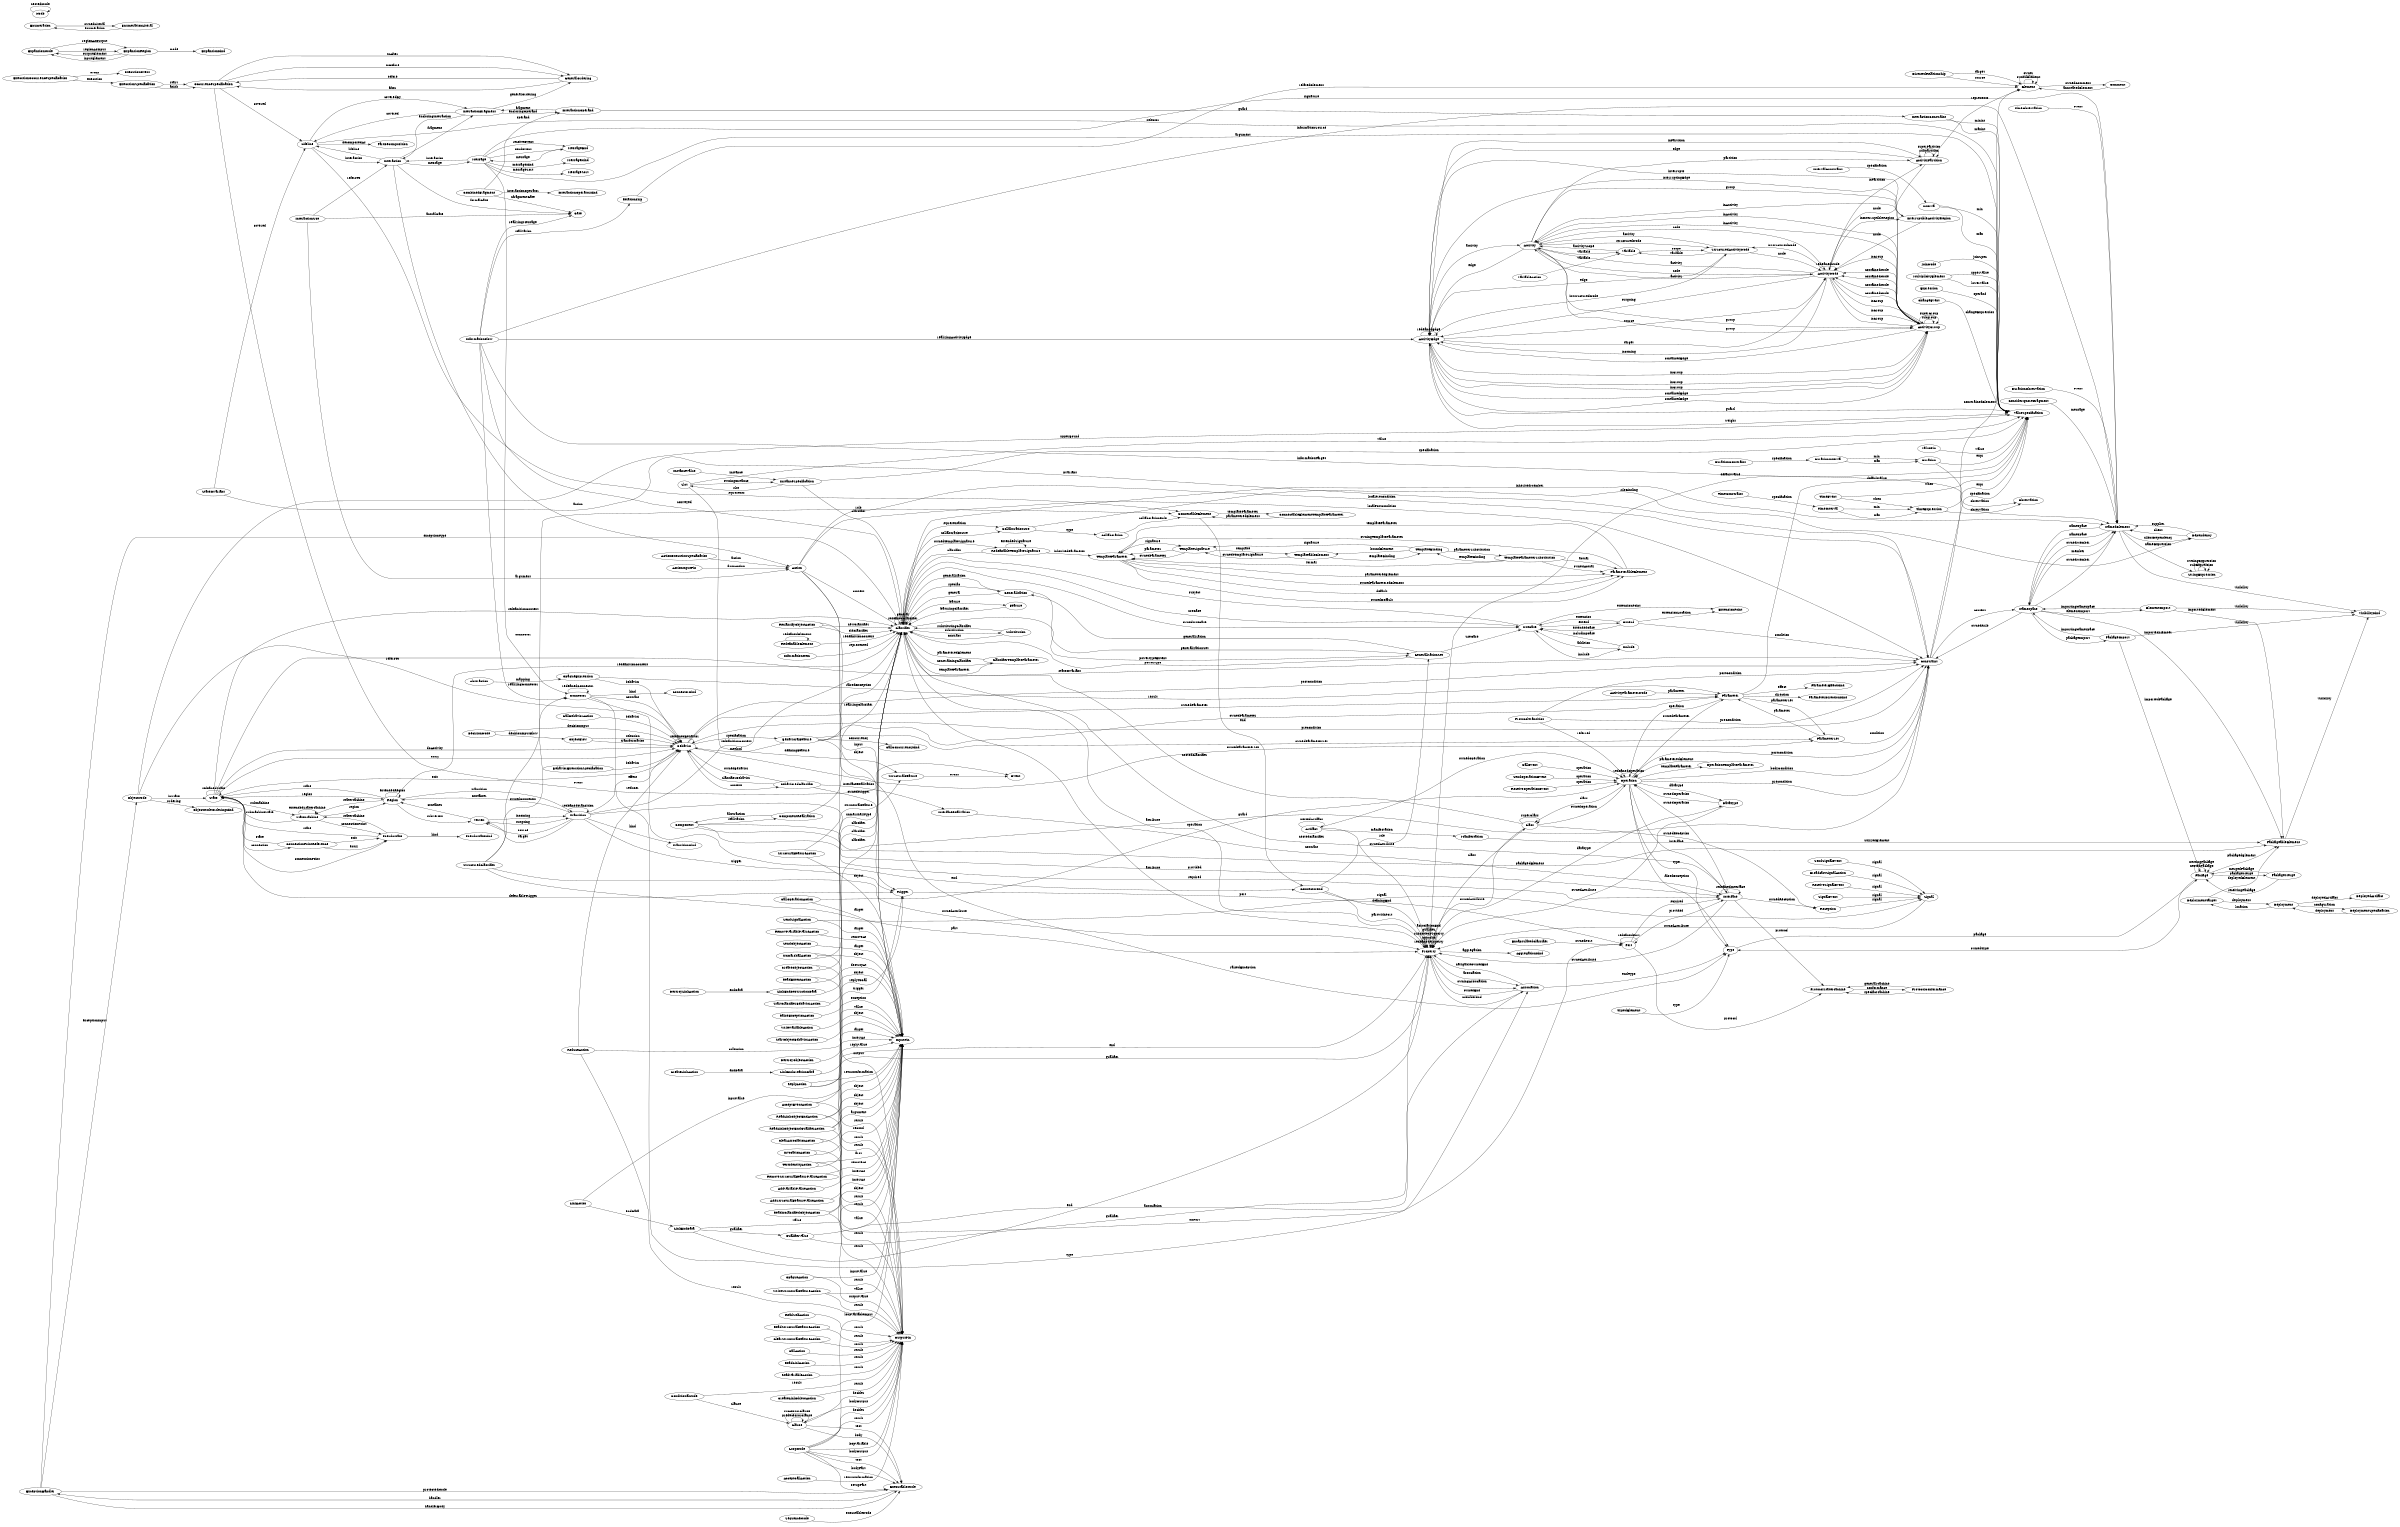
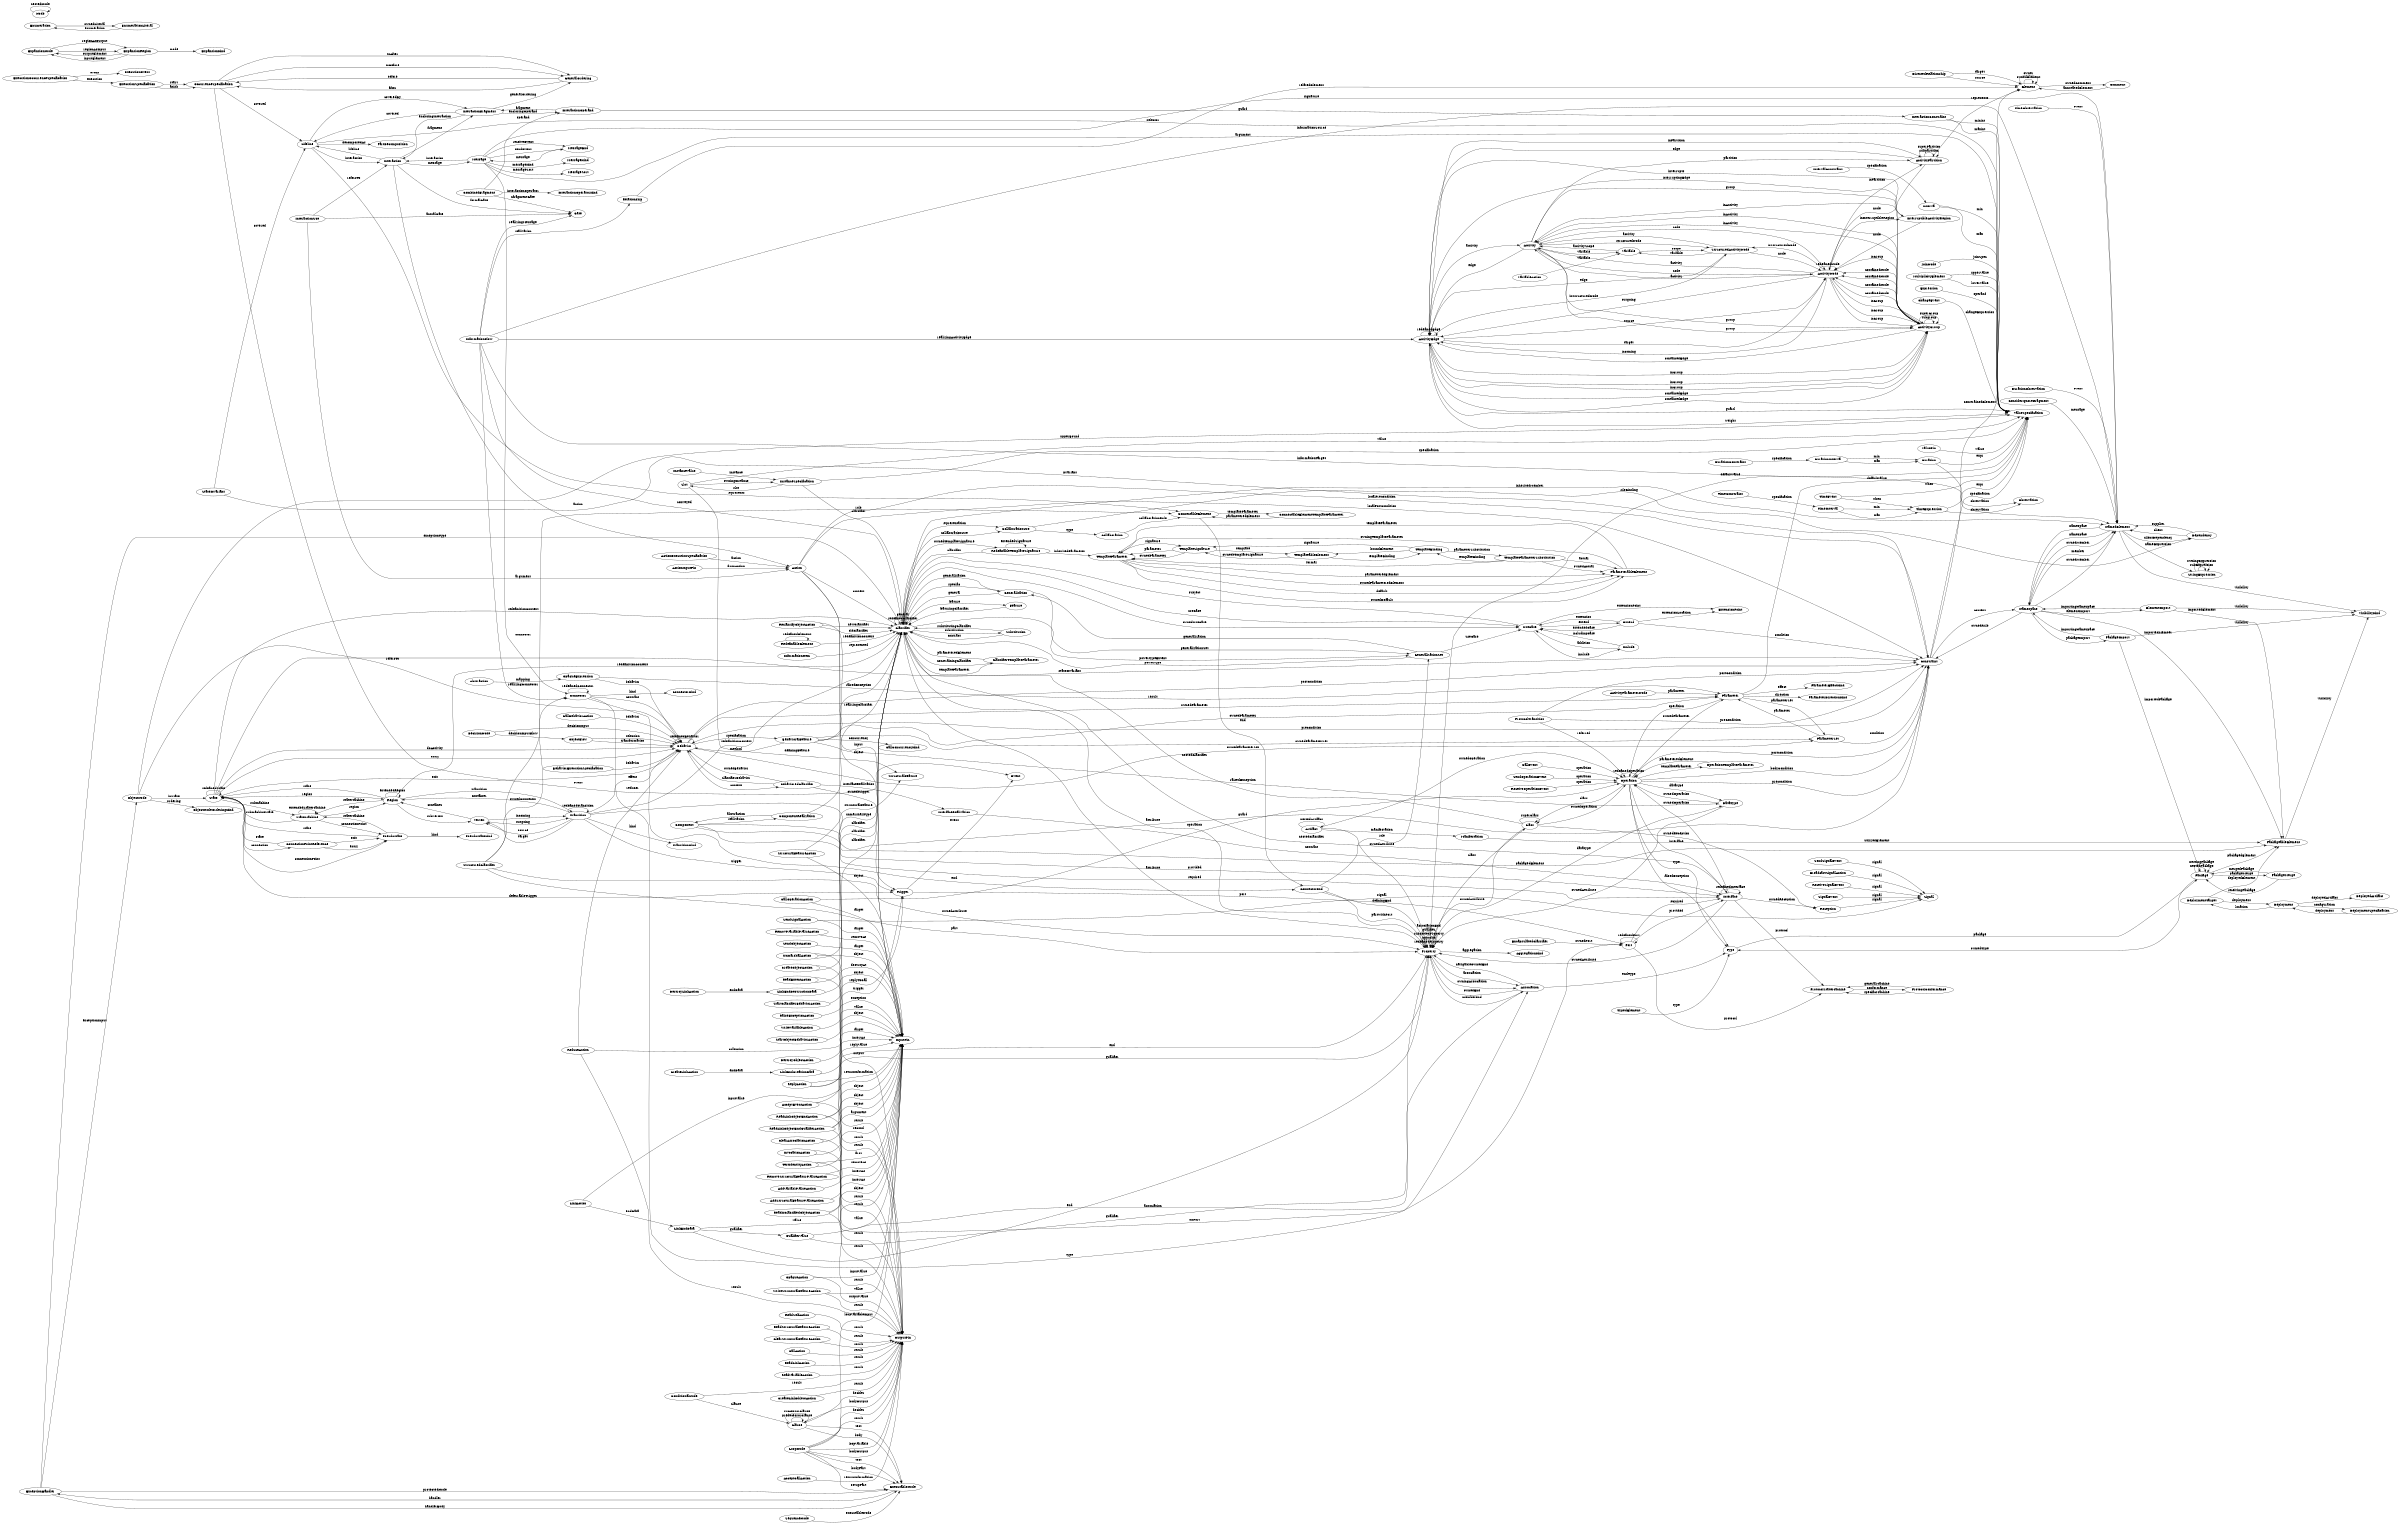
edge "StructuralFeature" -> "Event": now "Trigger" -> "Event"
edge "Signal" -> "Property": removed, label "ownedAttribute"
edge "BehavioralFeature" -> "Type": now "BehavioralFeature" -> "DataType"
